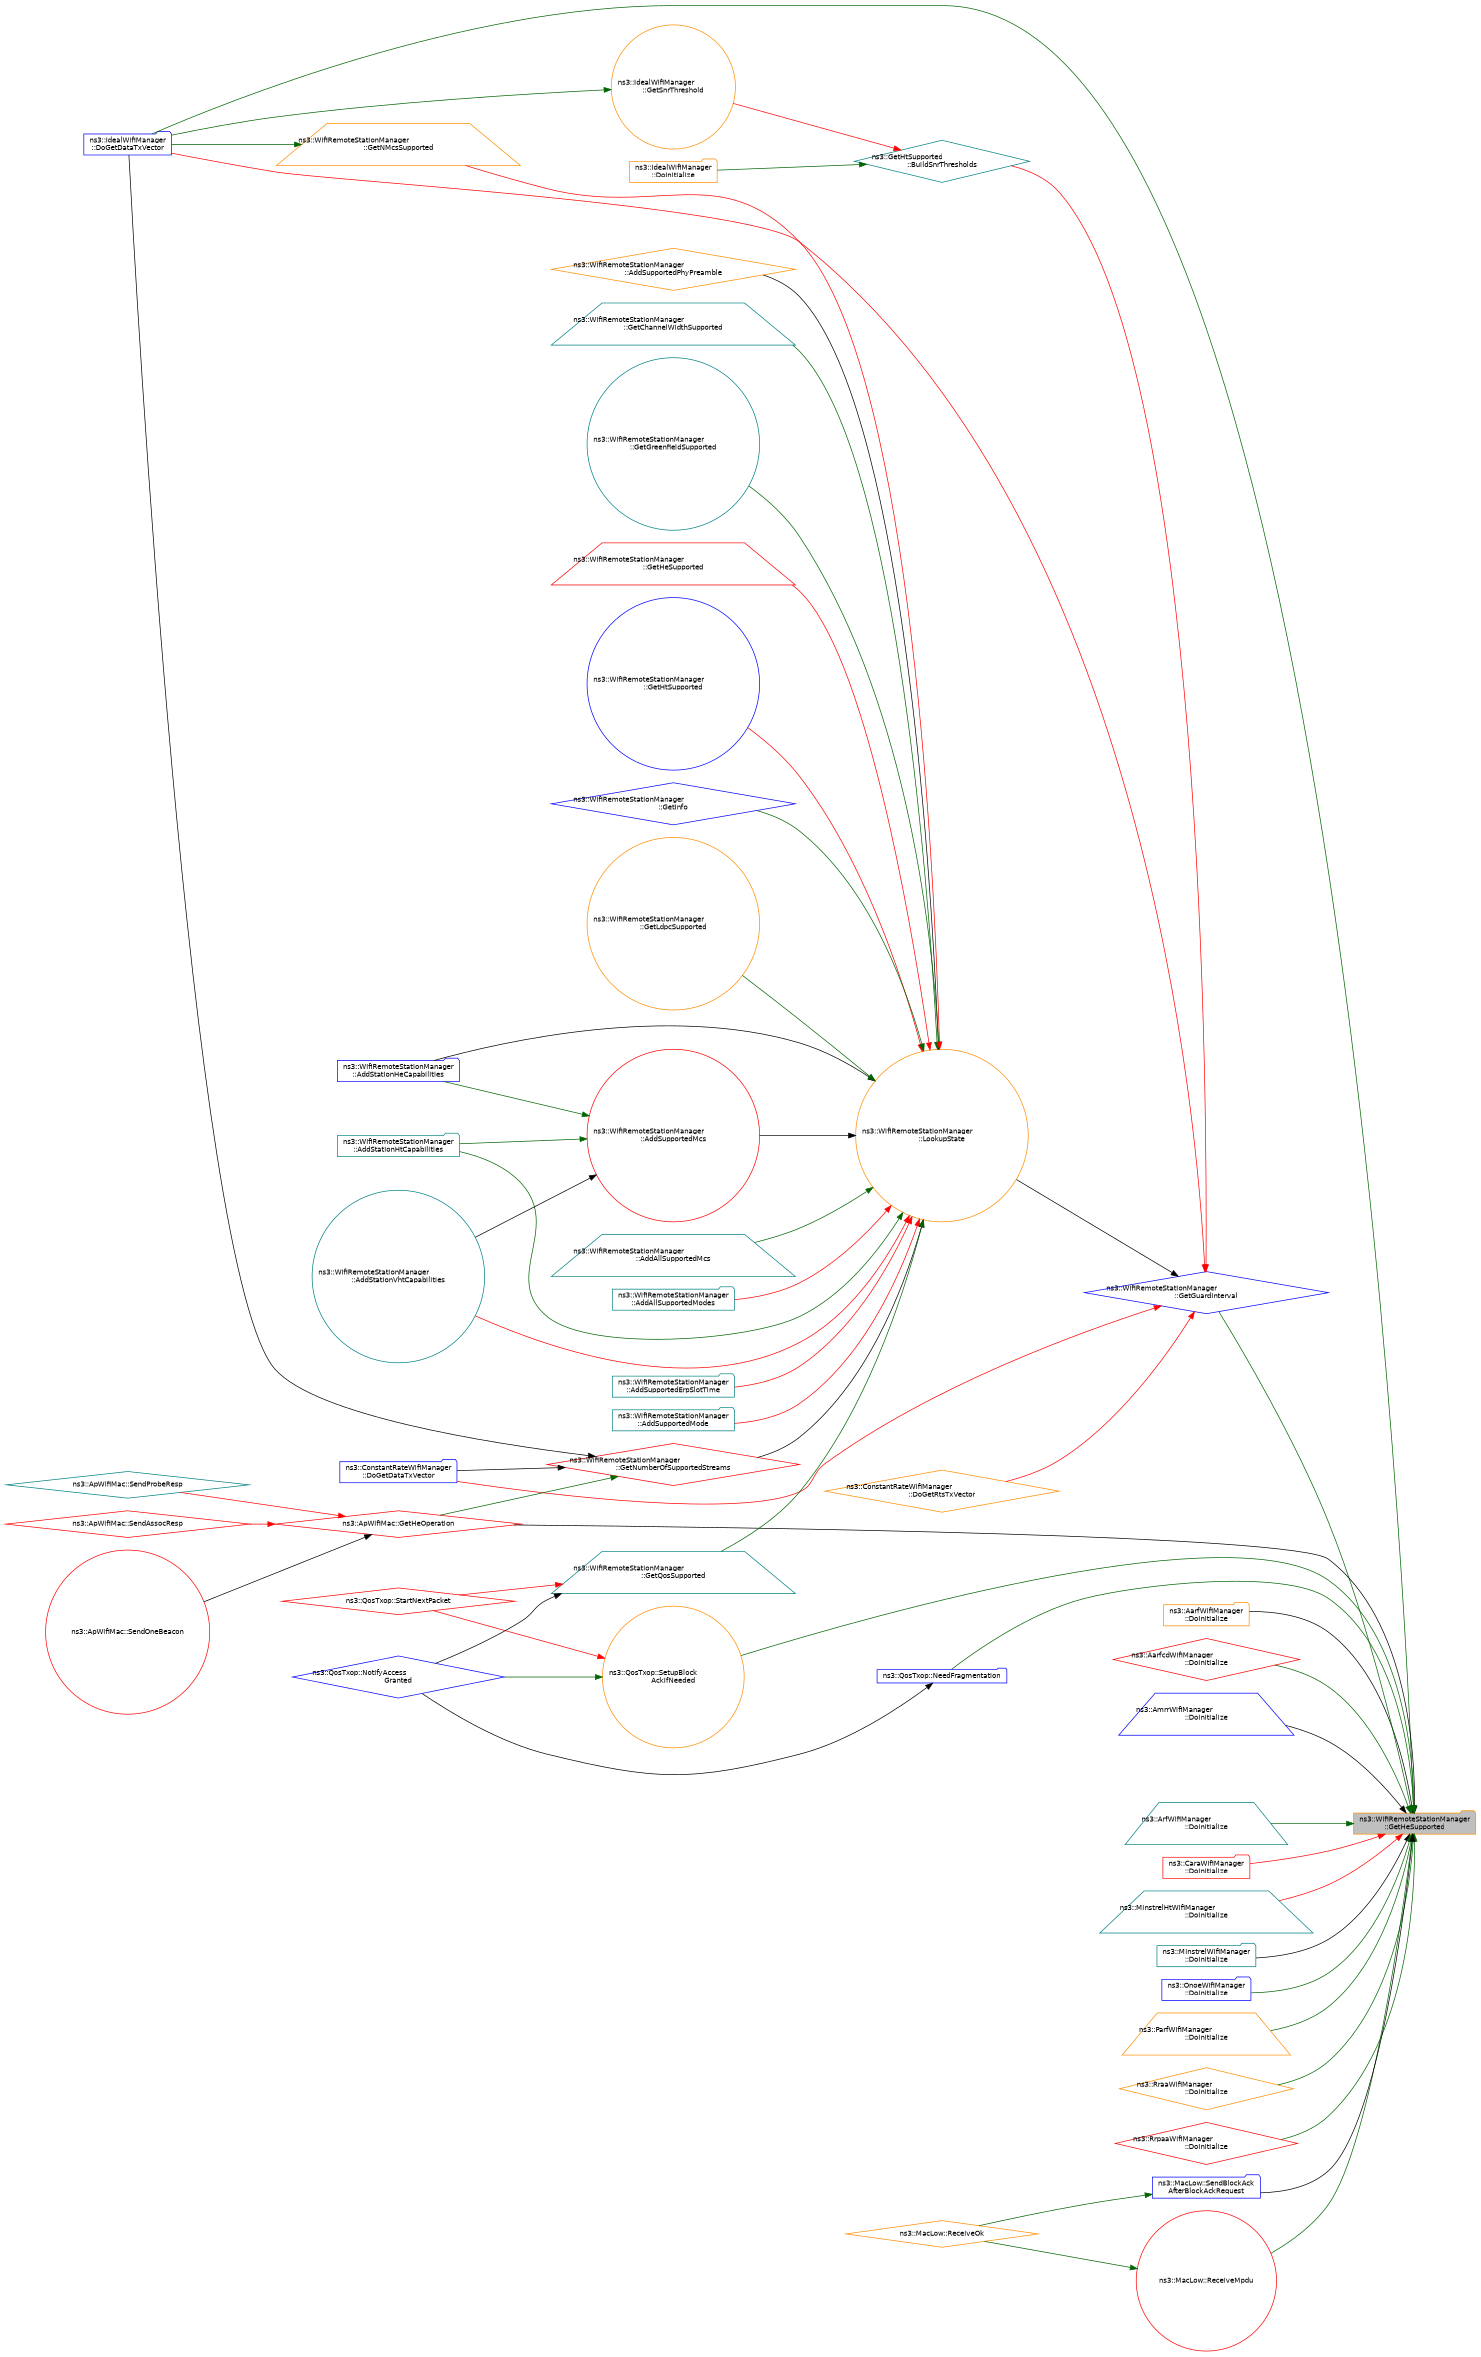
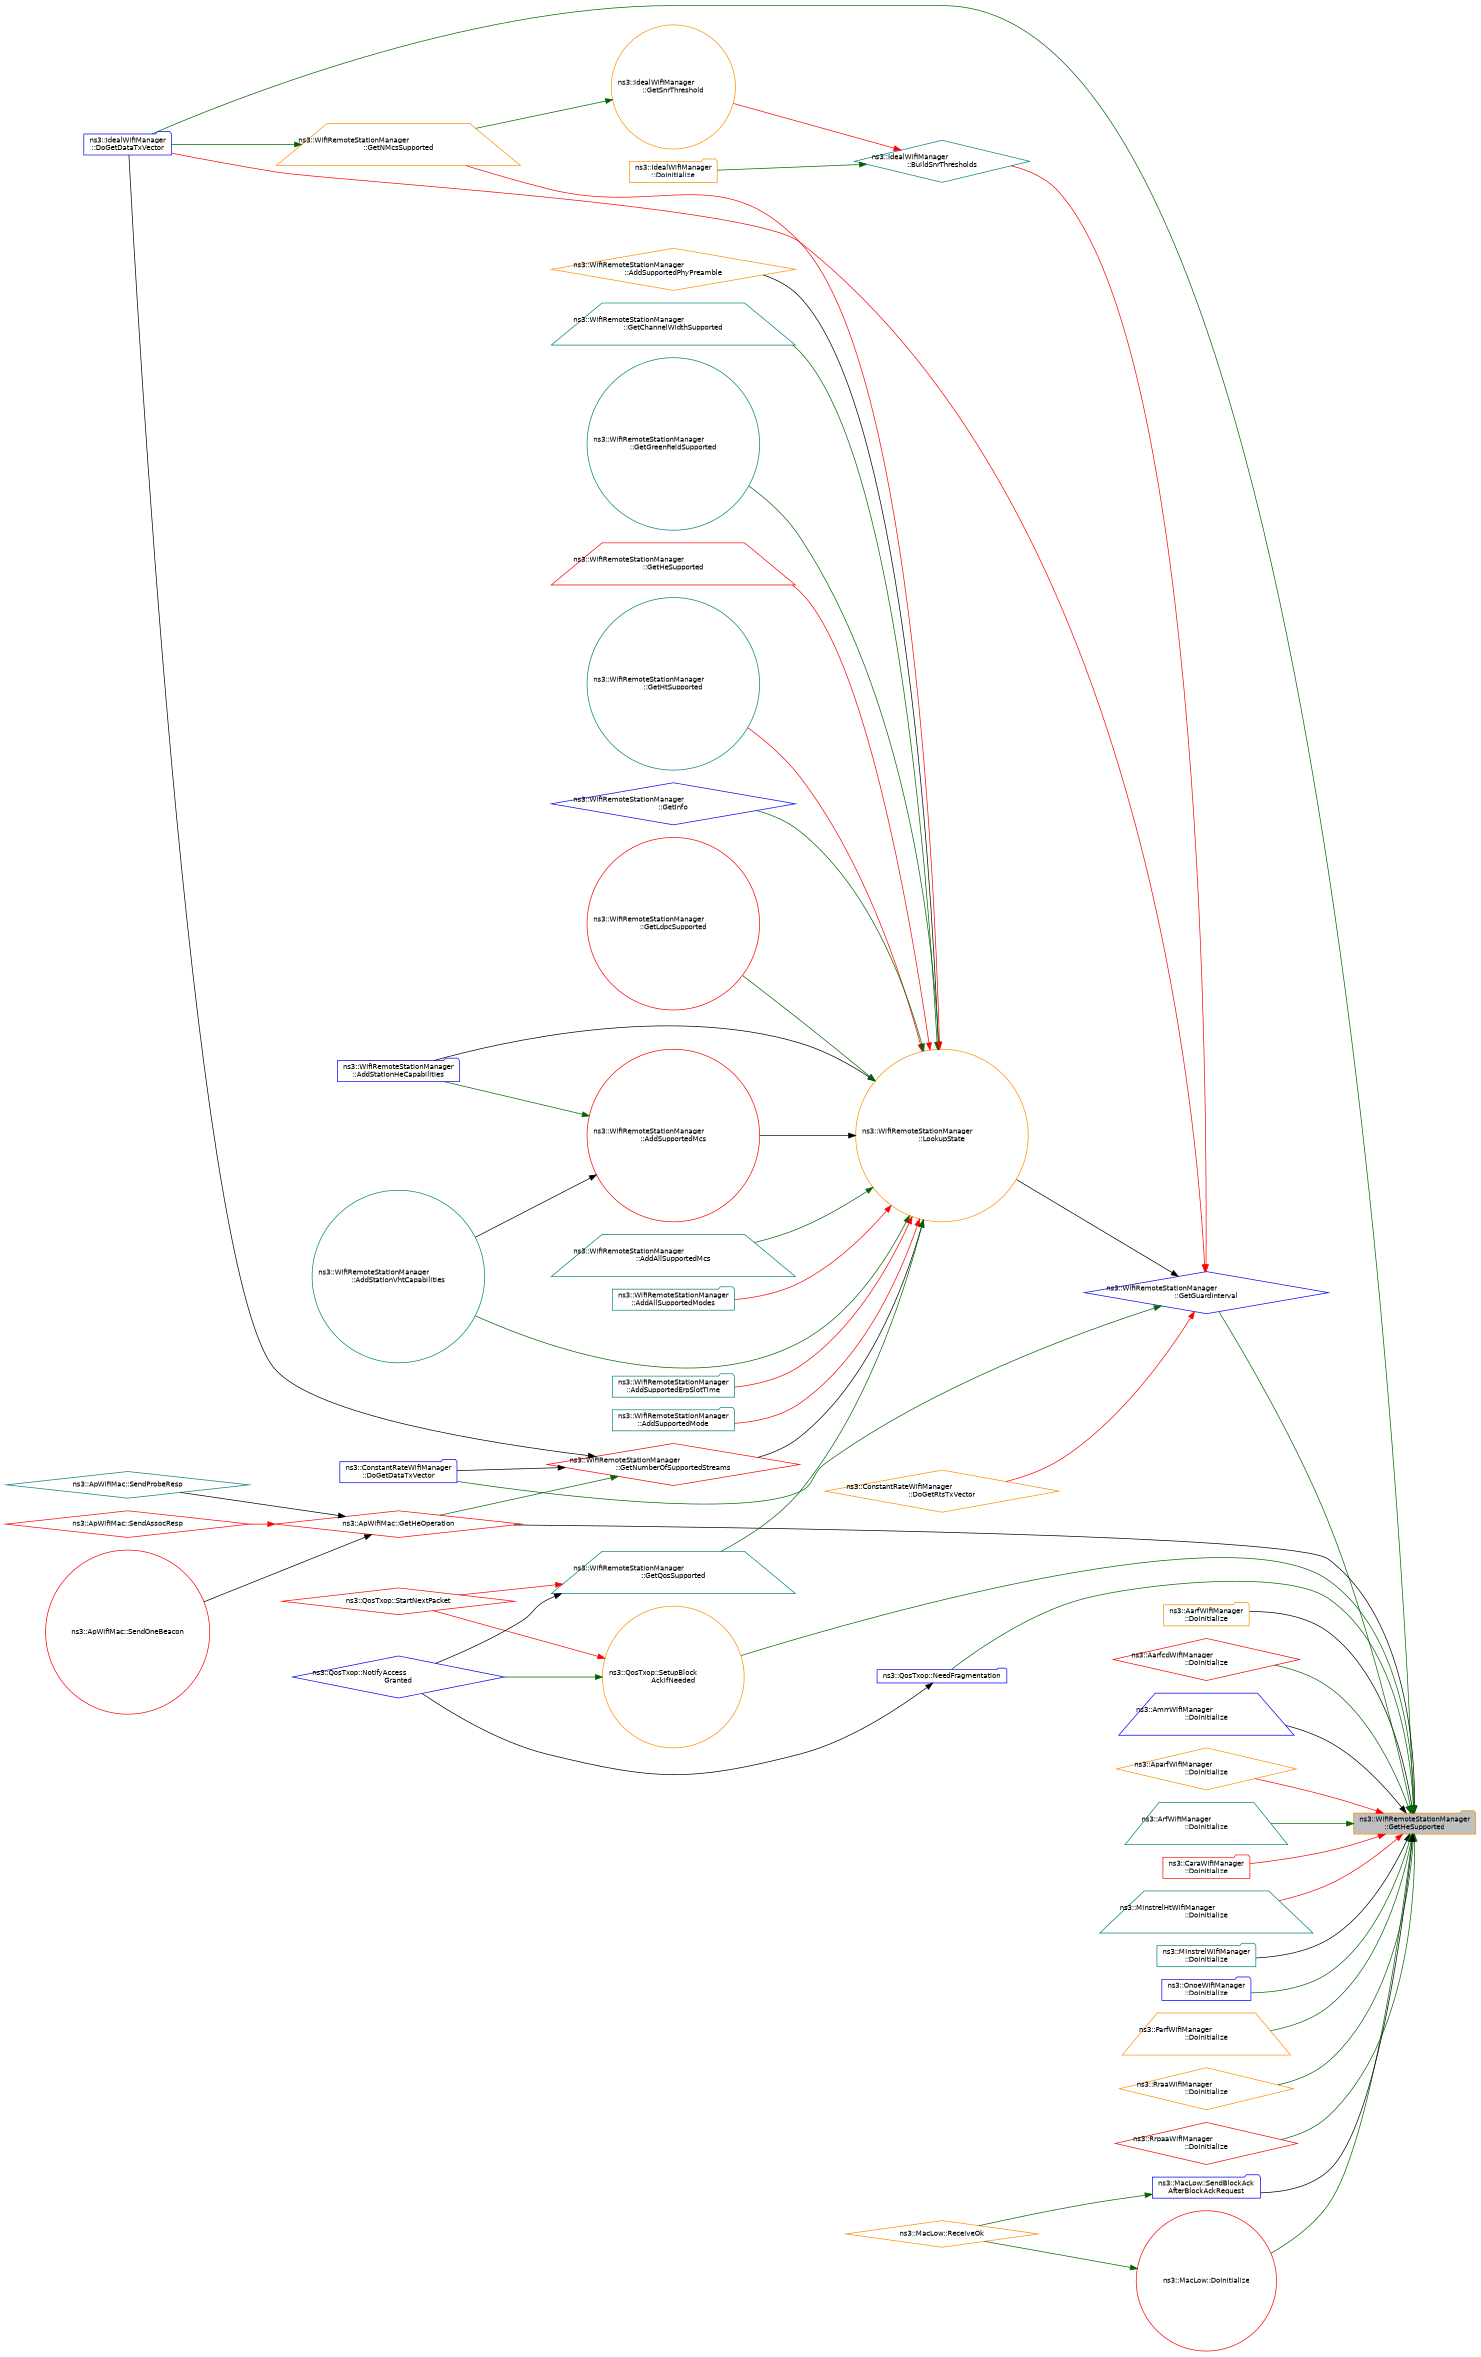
edge "ns3::IdealWifiManager ::DoGetDataTxVector" -> "ns3::IdealWifiManager ::GetSnrThreshold": now "ns3::WifiRemoteStationManager ::GetNMcsSupported" -> "ns3::IdealWifiManager ::GetSnrThreshold"
node "ns3::GetHtSupported ::BuildSnrThresholds": label "ns3::GetHtSupported ::BuildSnrThresholds" -> "ns3::IdealWifiManager ::BuildSnrThresholds"
node "ns3::WifiRemoteStationManager ::GetHtSupported": color blue -> teal
node "ns3::WifiRemoteStationManager ::GetLdpcSupported": color darkorange -> red
node "ns3::WifiRemoteStationManager ::AddStationHtCapabilities": removed
edge "ns3::WifiRemoteStationManager ::AddStationVhtCapabilities" -> "ns3::WifiRemoteStationManager ::LookupState": color red -> darkgreen
edge "ns3::ConstantRateWifiManager ::DoGetDataTxVector" -> "ns3::WifiRemoteStationManager ::GetGuardInterval": color red -> darkgreen
edge "ns3::ApWifiMac::SendProbeResp" -> "ns3::ApWifiMac::GetHeOperation": color red -> black
node "ns3::AparfWifiManager ::DoInitialize": added
node "ns3::MacLow::ReceiveMpdu": label "ns3::MacLow::ReceiveMpdu" -> "ns3::MacLow::DoInitialize"
